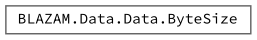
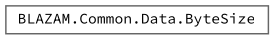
node "BLAZAM.Data.Data.ByteSize": label "BLAZAM.Data.Data.ByteSize" -> "BLAZAM.Common.Data.ByteSize"
